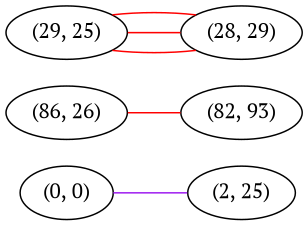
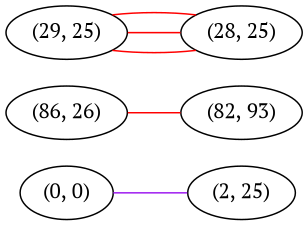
node "(28, 29)": label "(28, 29)" -> "(28, 25)"
